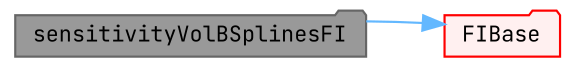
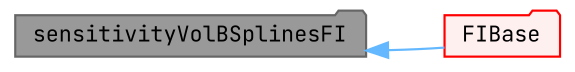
edge "sensitivityVolBSplinesFI" -> "FIBase": reversed
